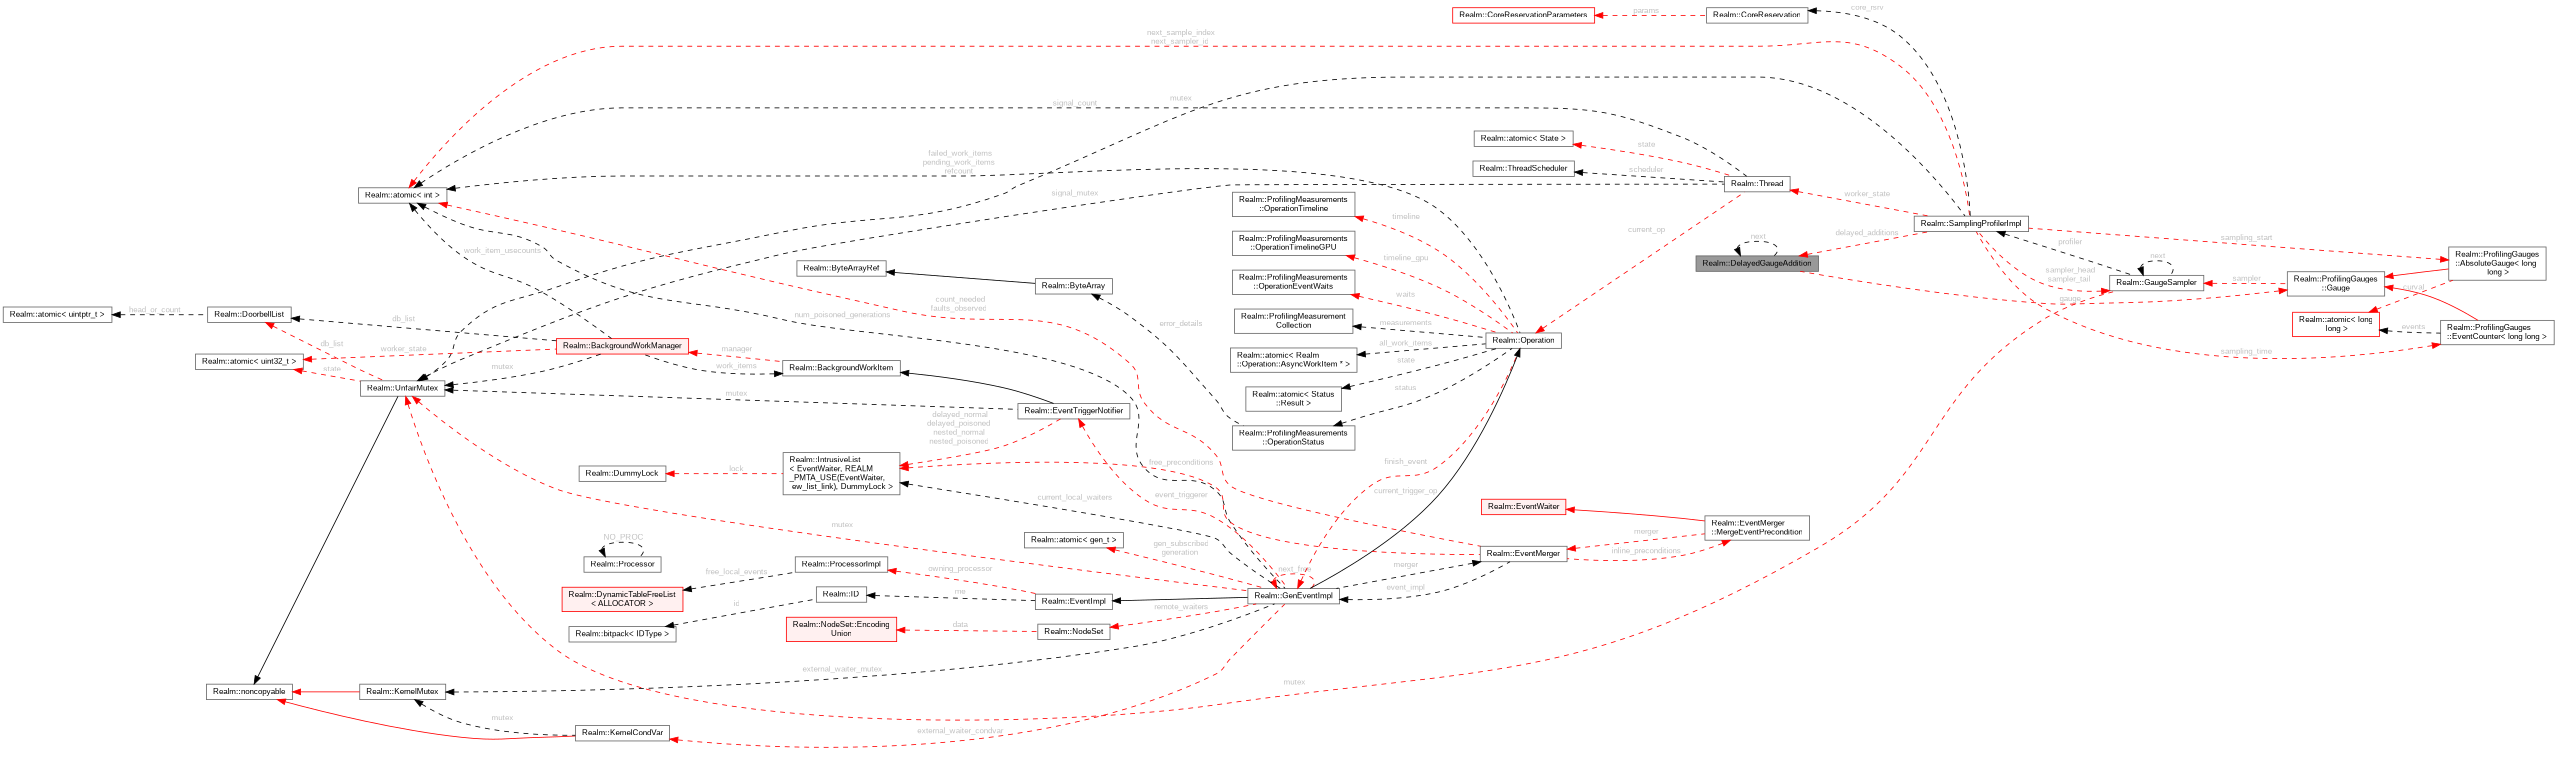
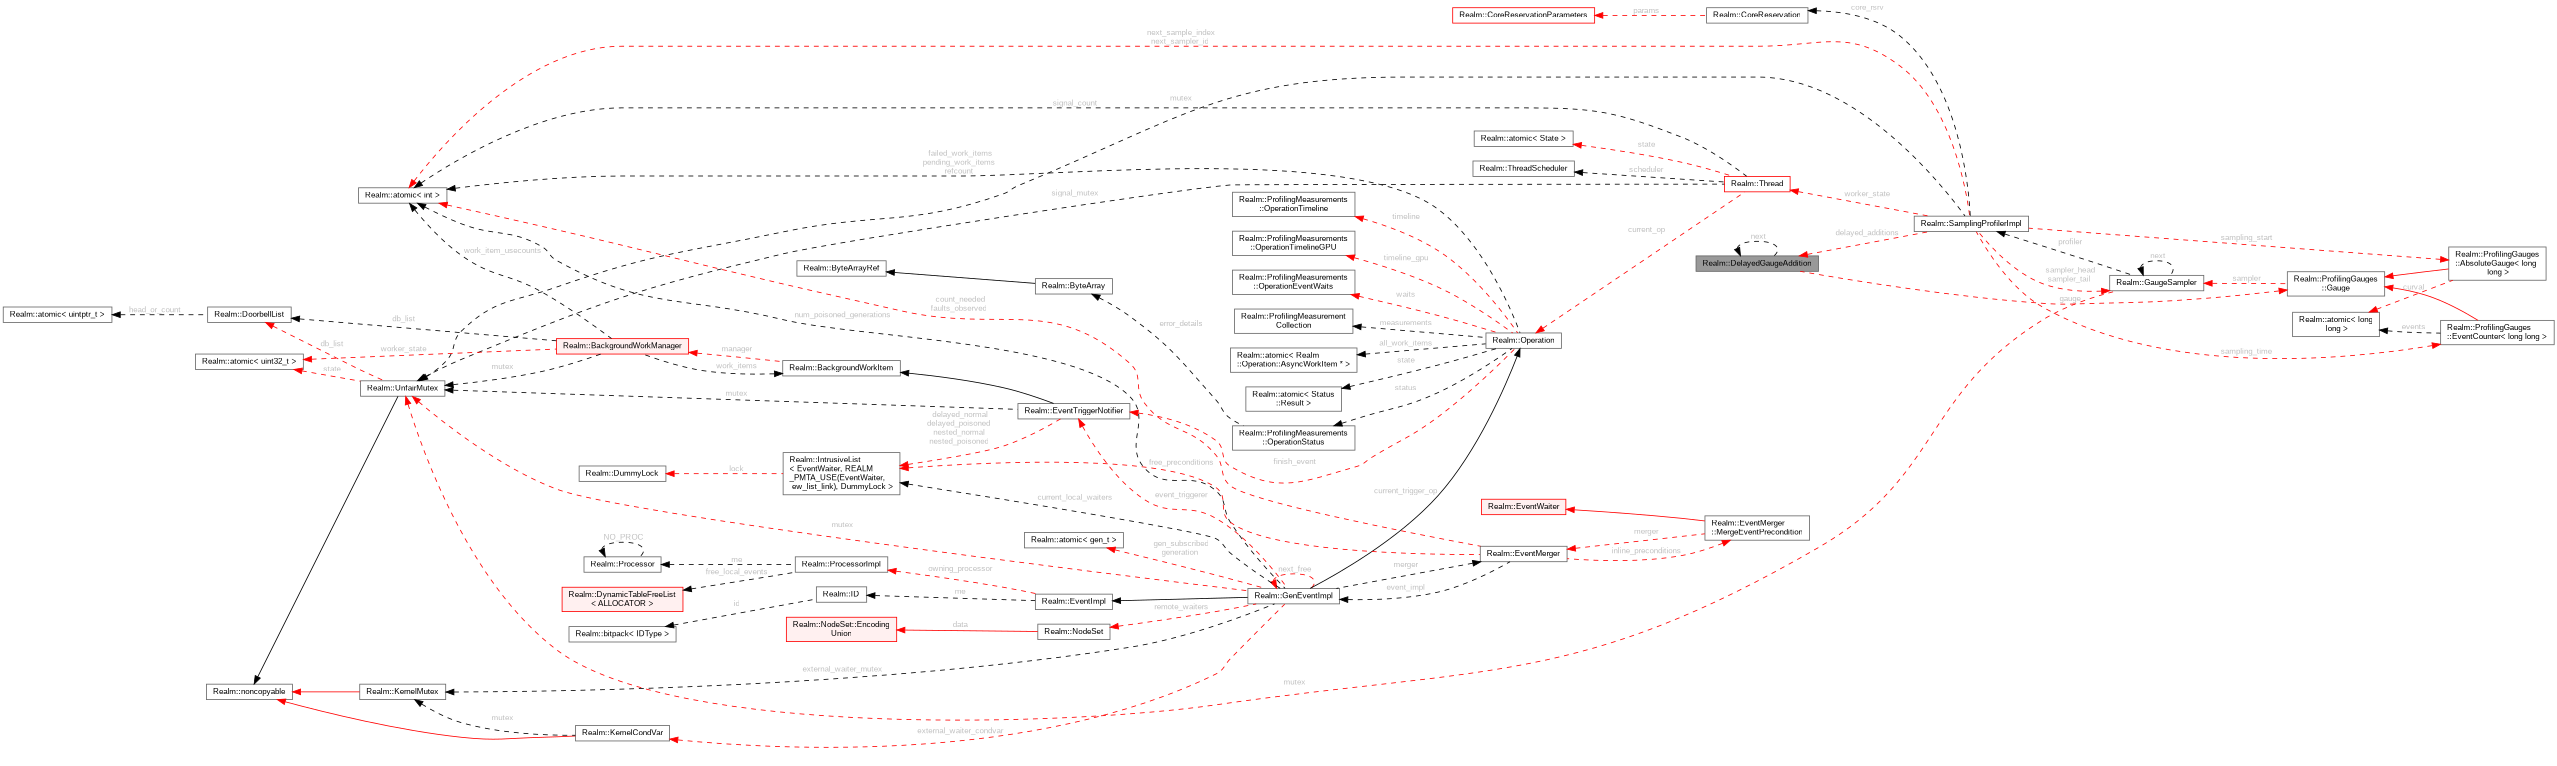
node "Realm::Thread": color gray40 -> red
node "Realm::atomic< long long >": color red -> gray40
edge "Realm::Operation" -> "Realm::GenEventImpl": now "Realm::Operation" -> "Realm::EventTriggerNotifier"
edge "Realm::ProcessorImpl" -> "Realm::Processor": added, label "me"
edge "Realm::NodeSet" -> "Realm::NodeSet::Encoding Union": style dashed -> solid
